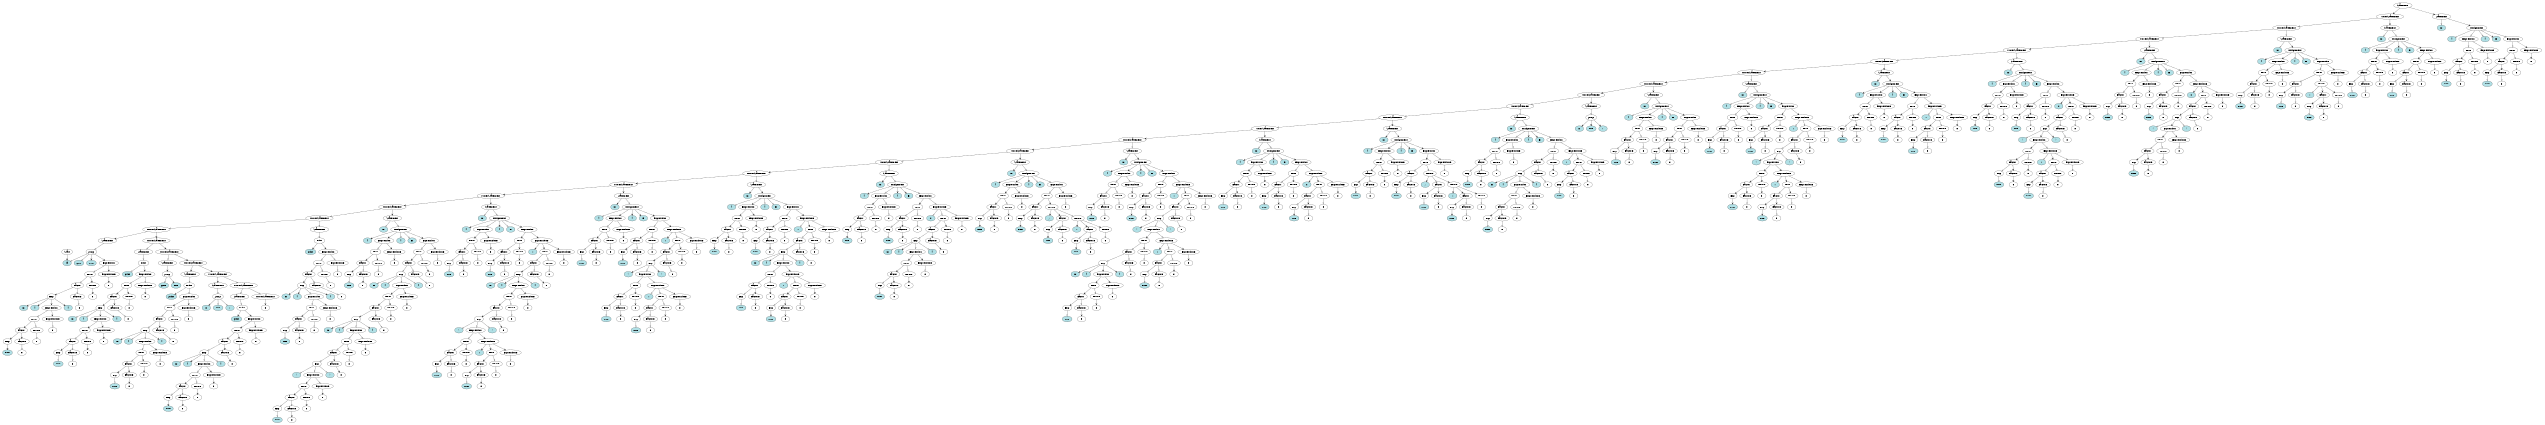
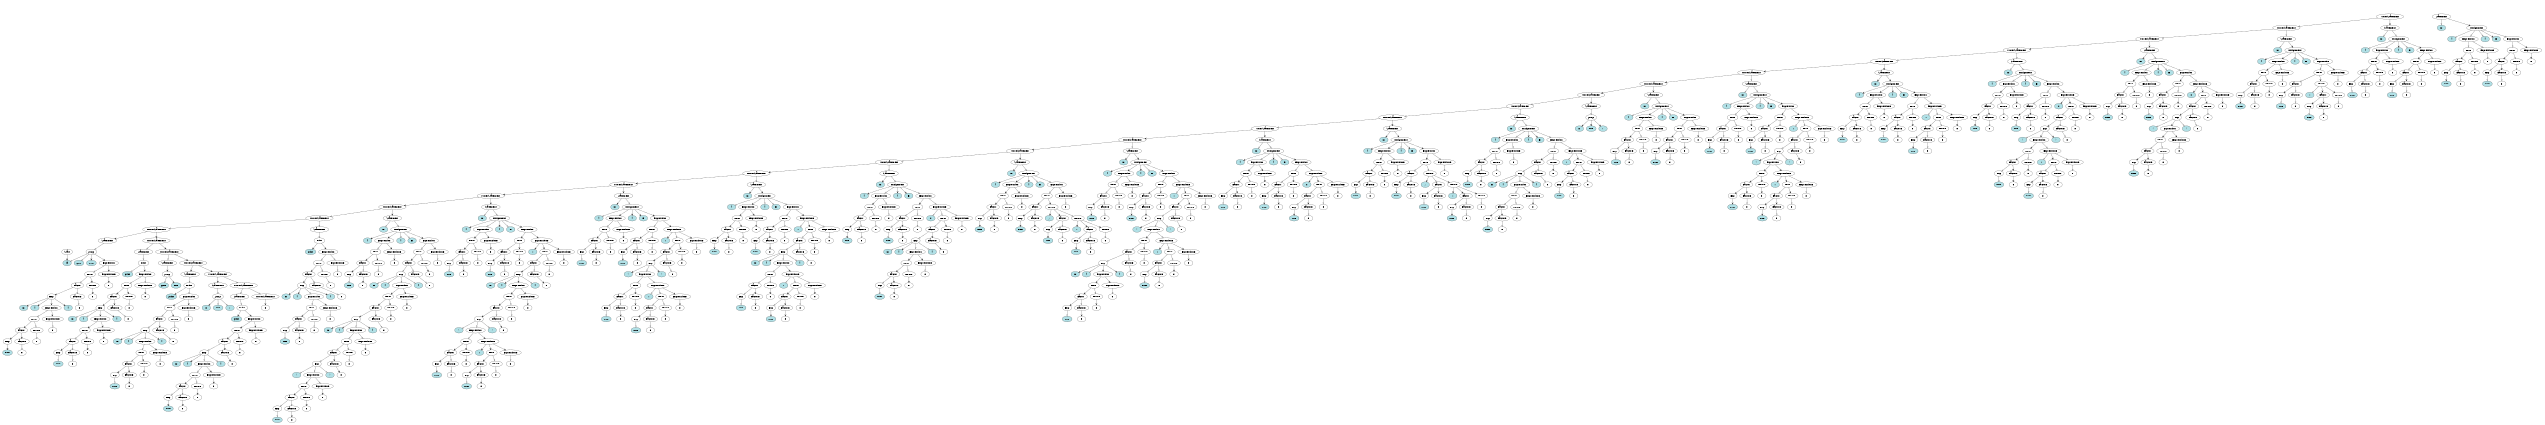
node "Statments": removed
